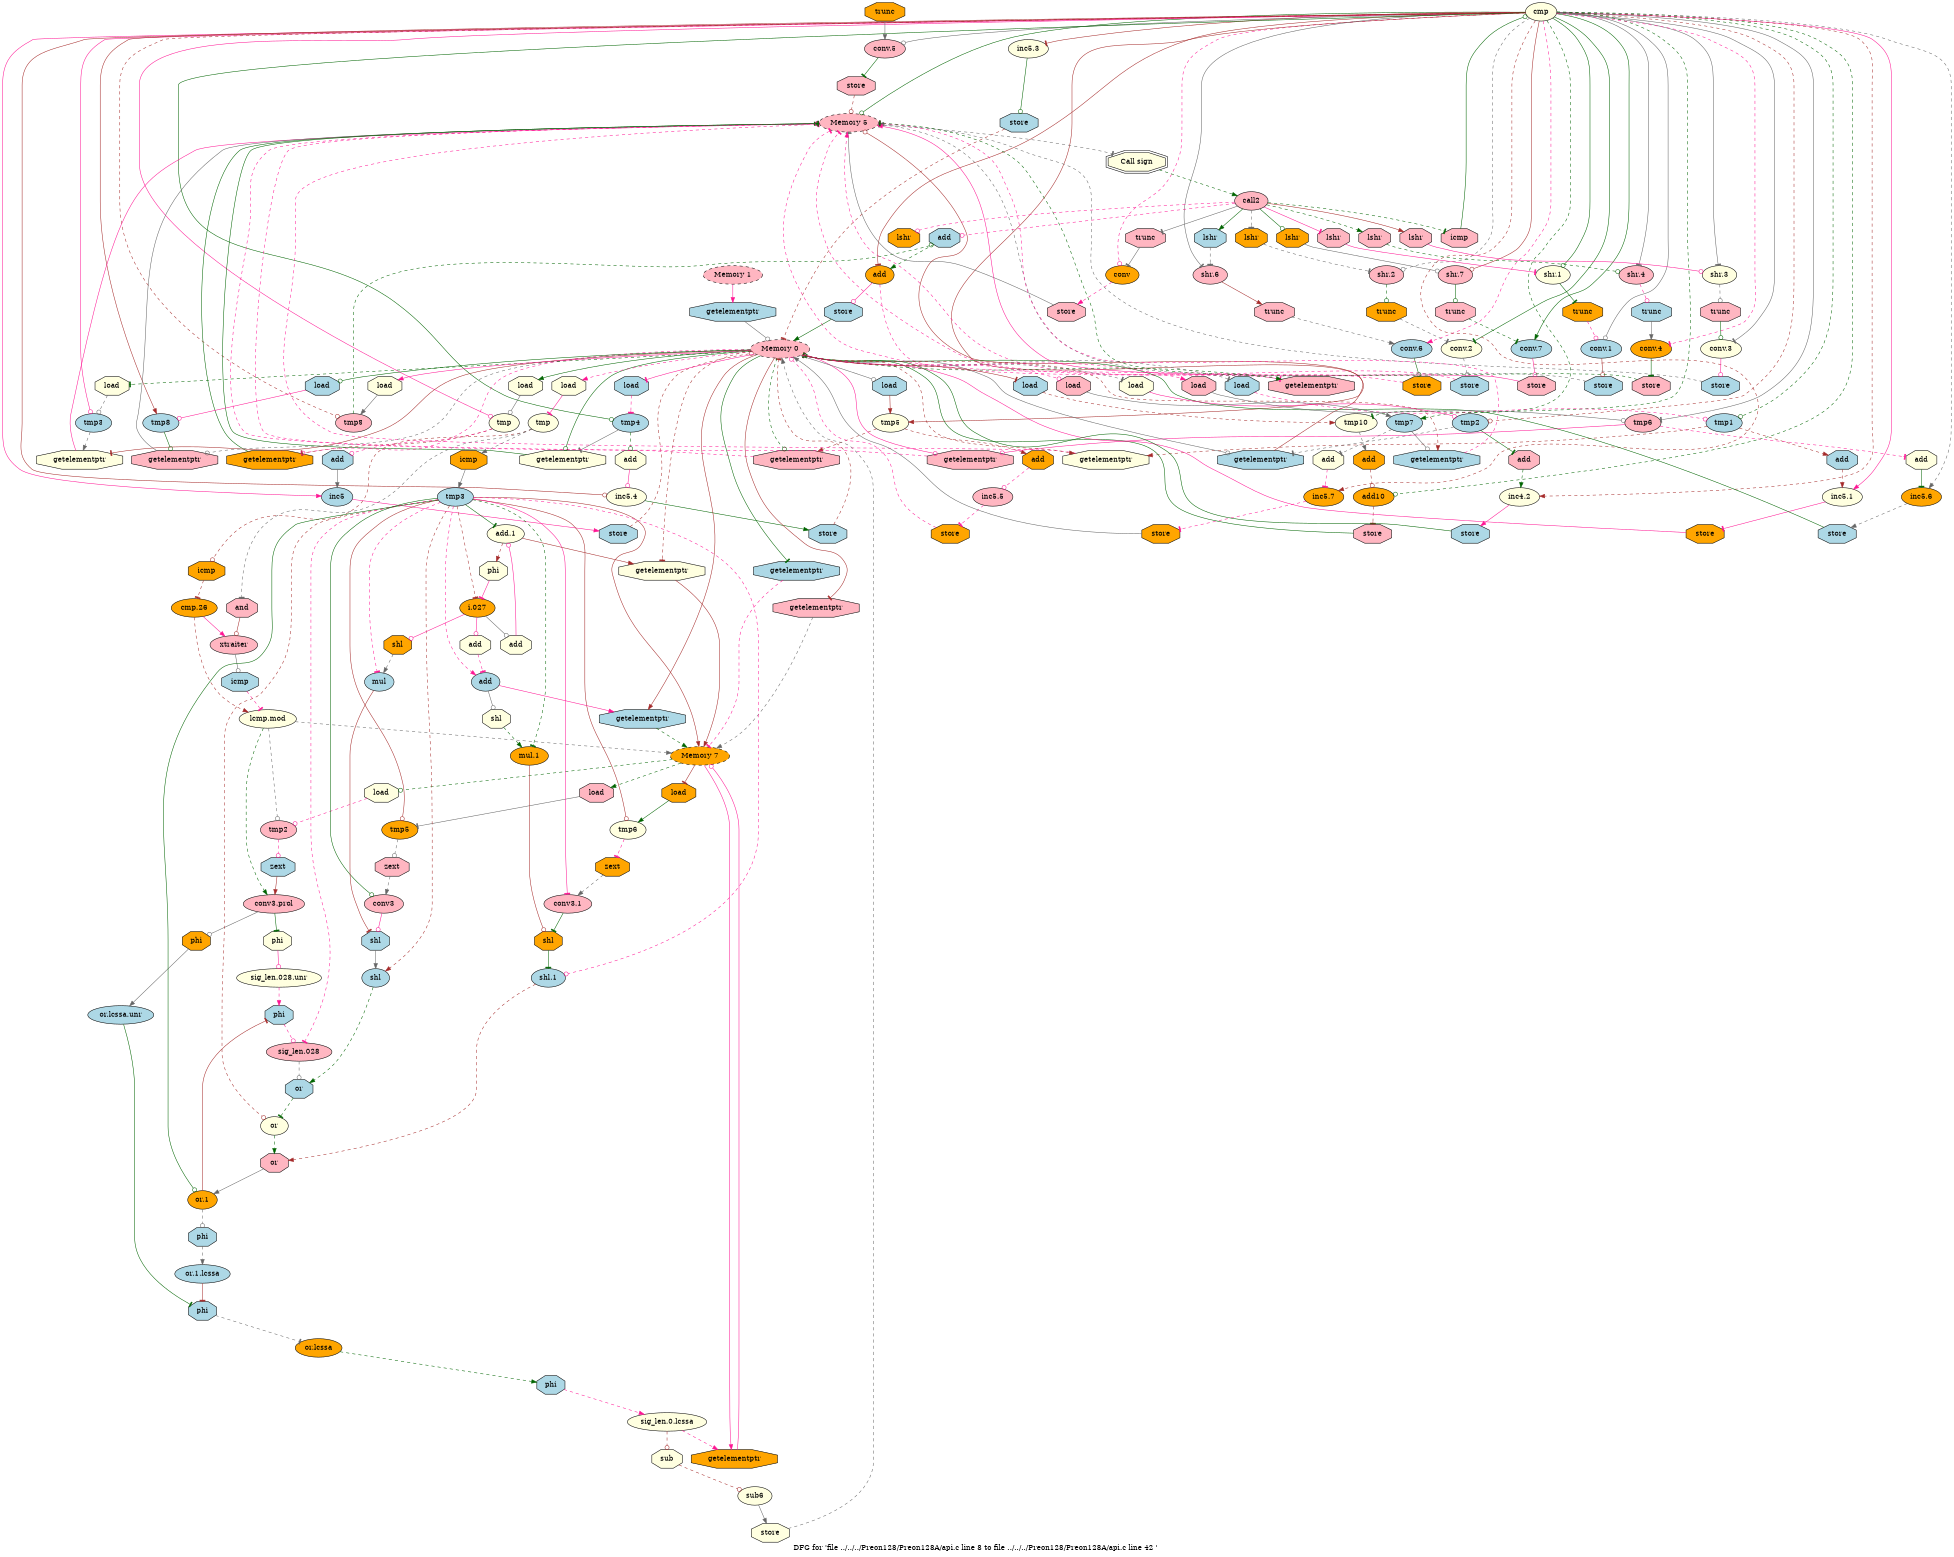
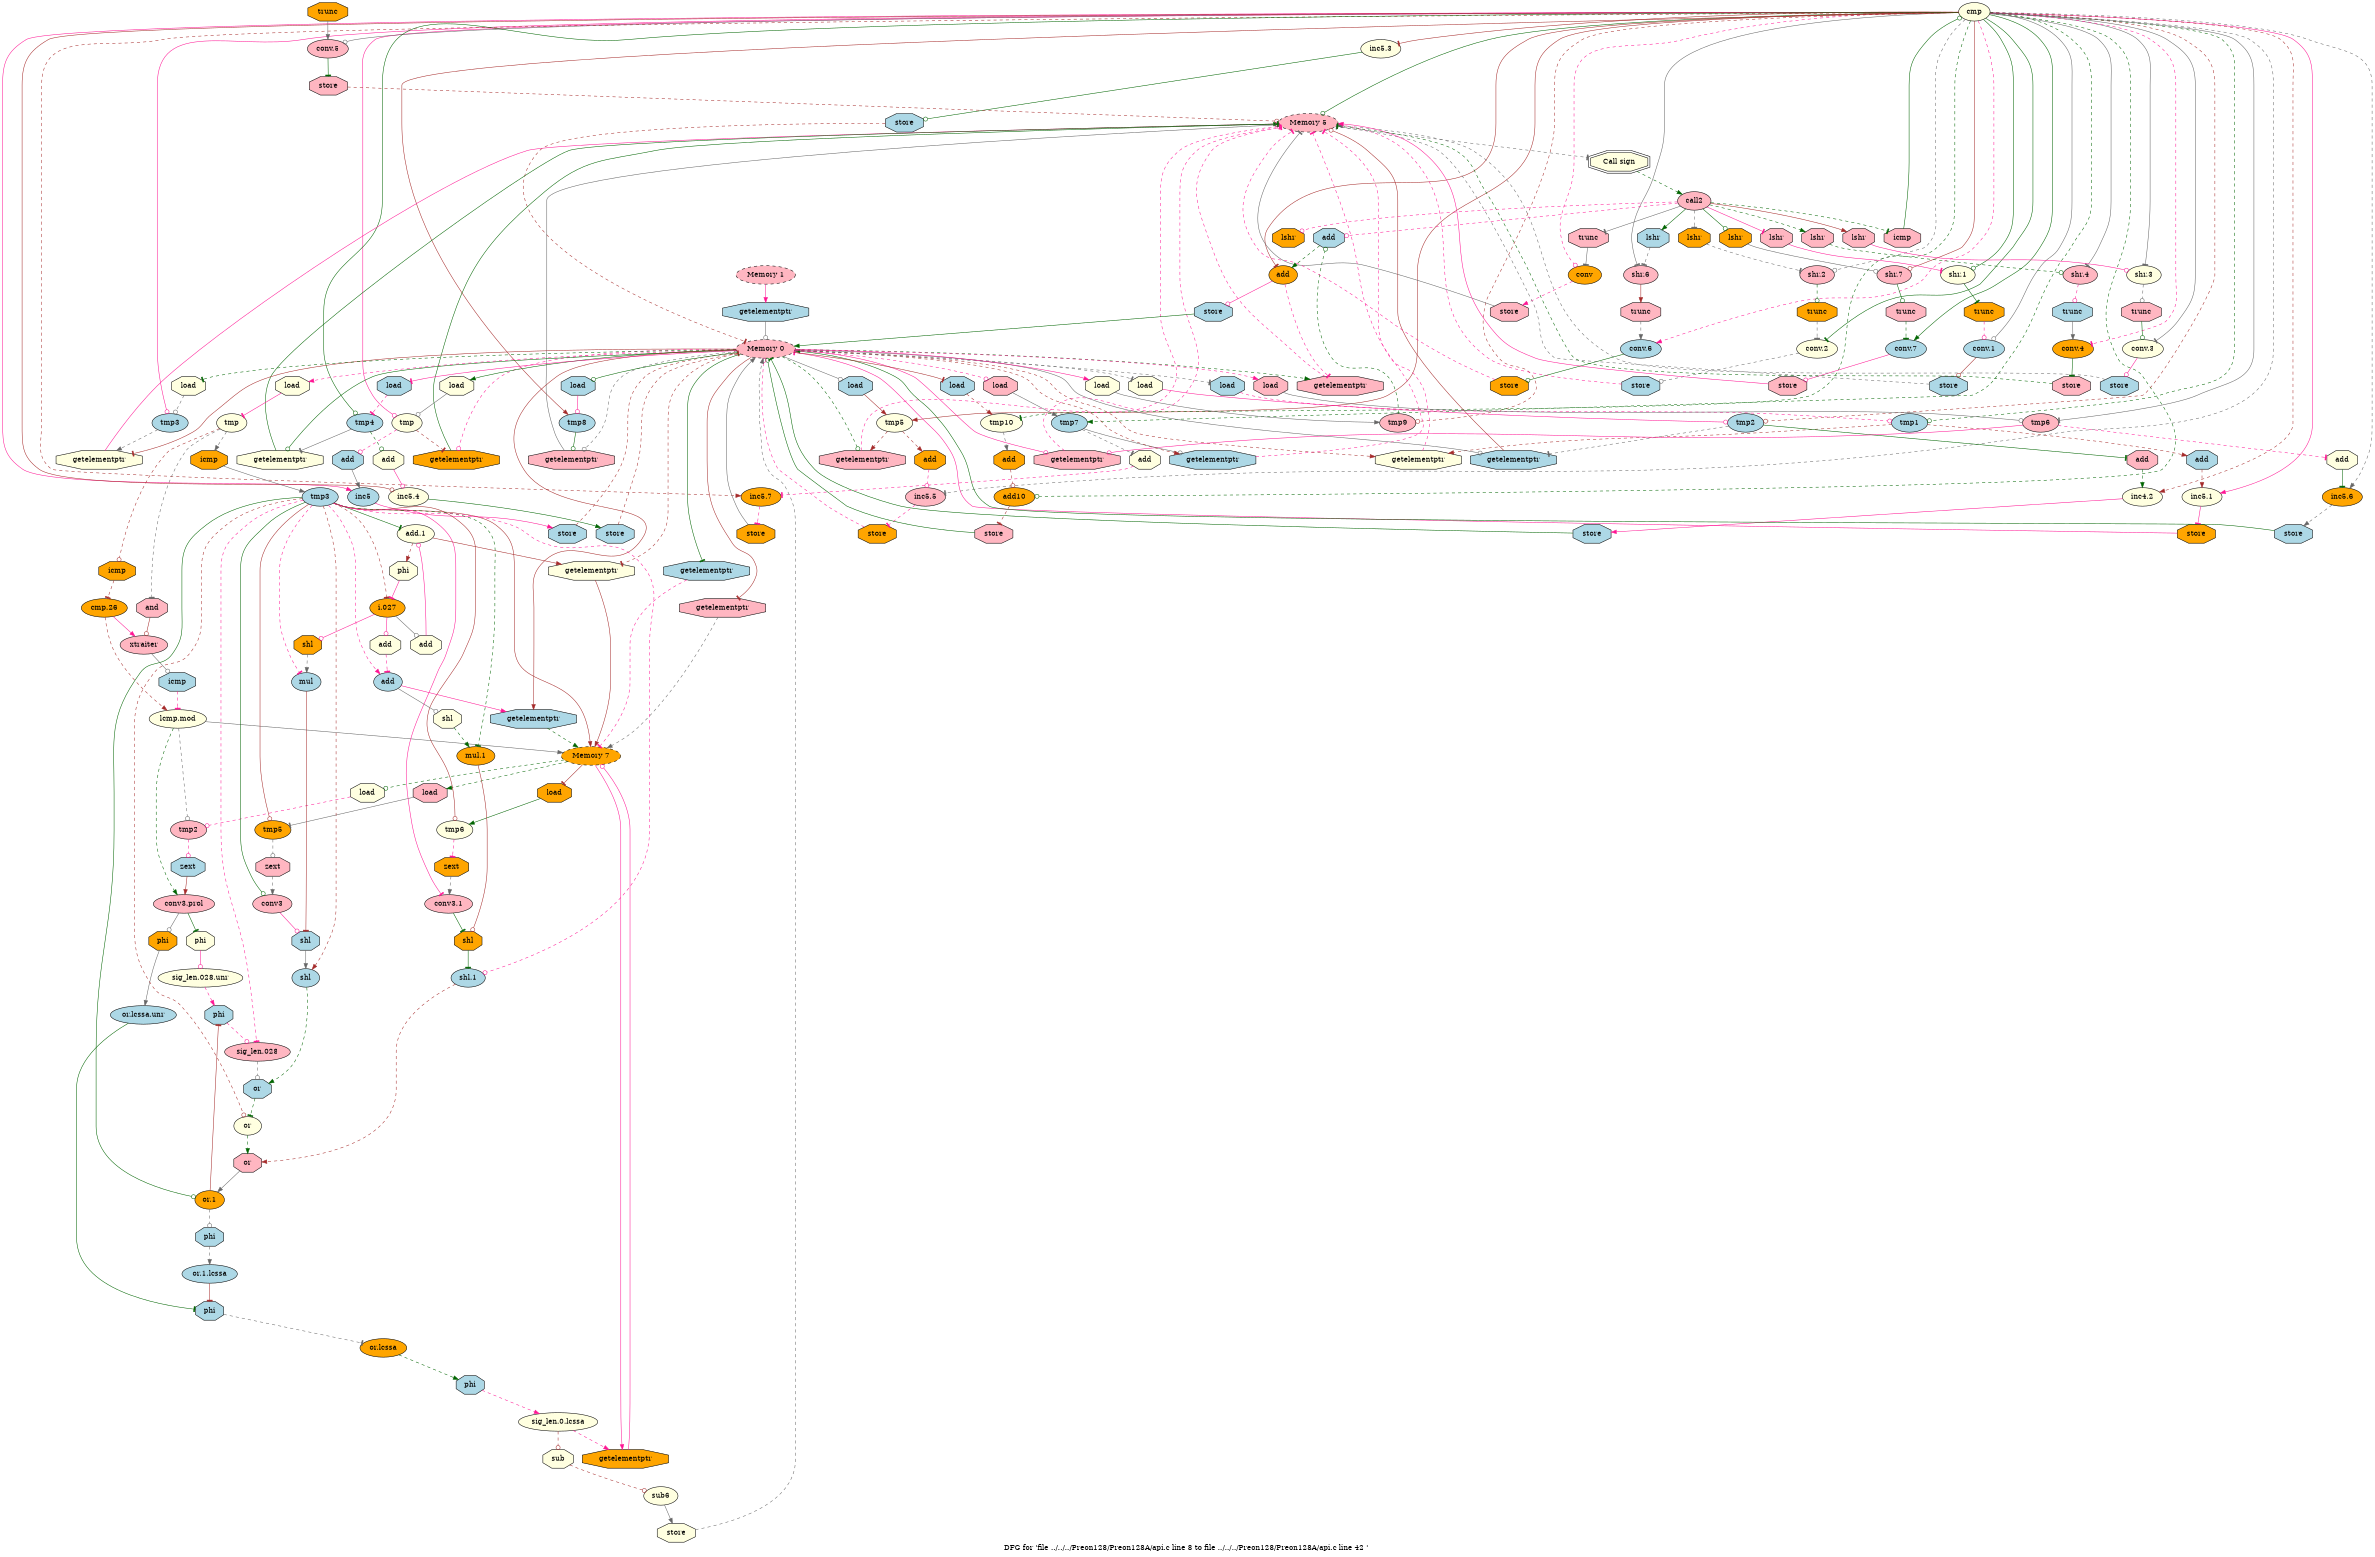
edge "cmp" -> "inc5.5": added
edge "lcmp.mod" -> "Memory 7": style dashed -> solid
